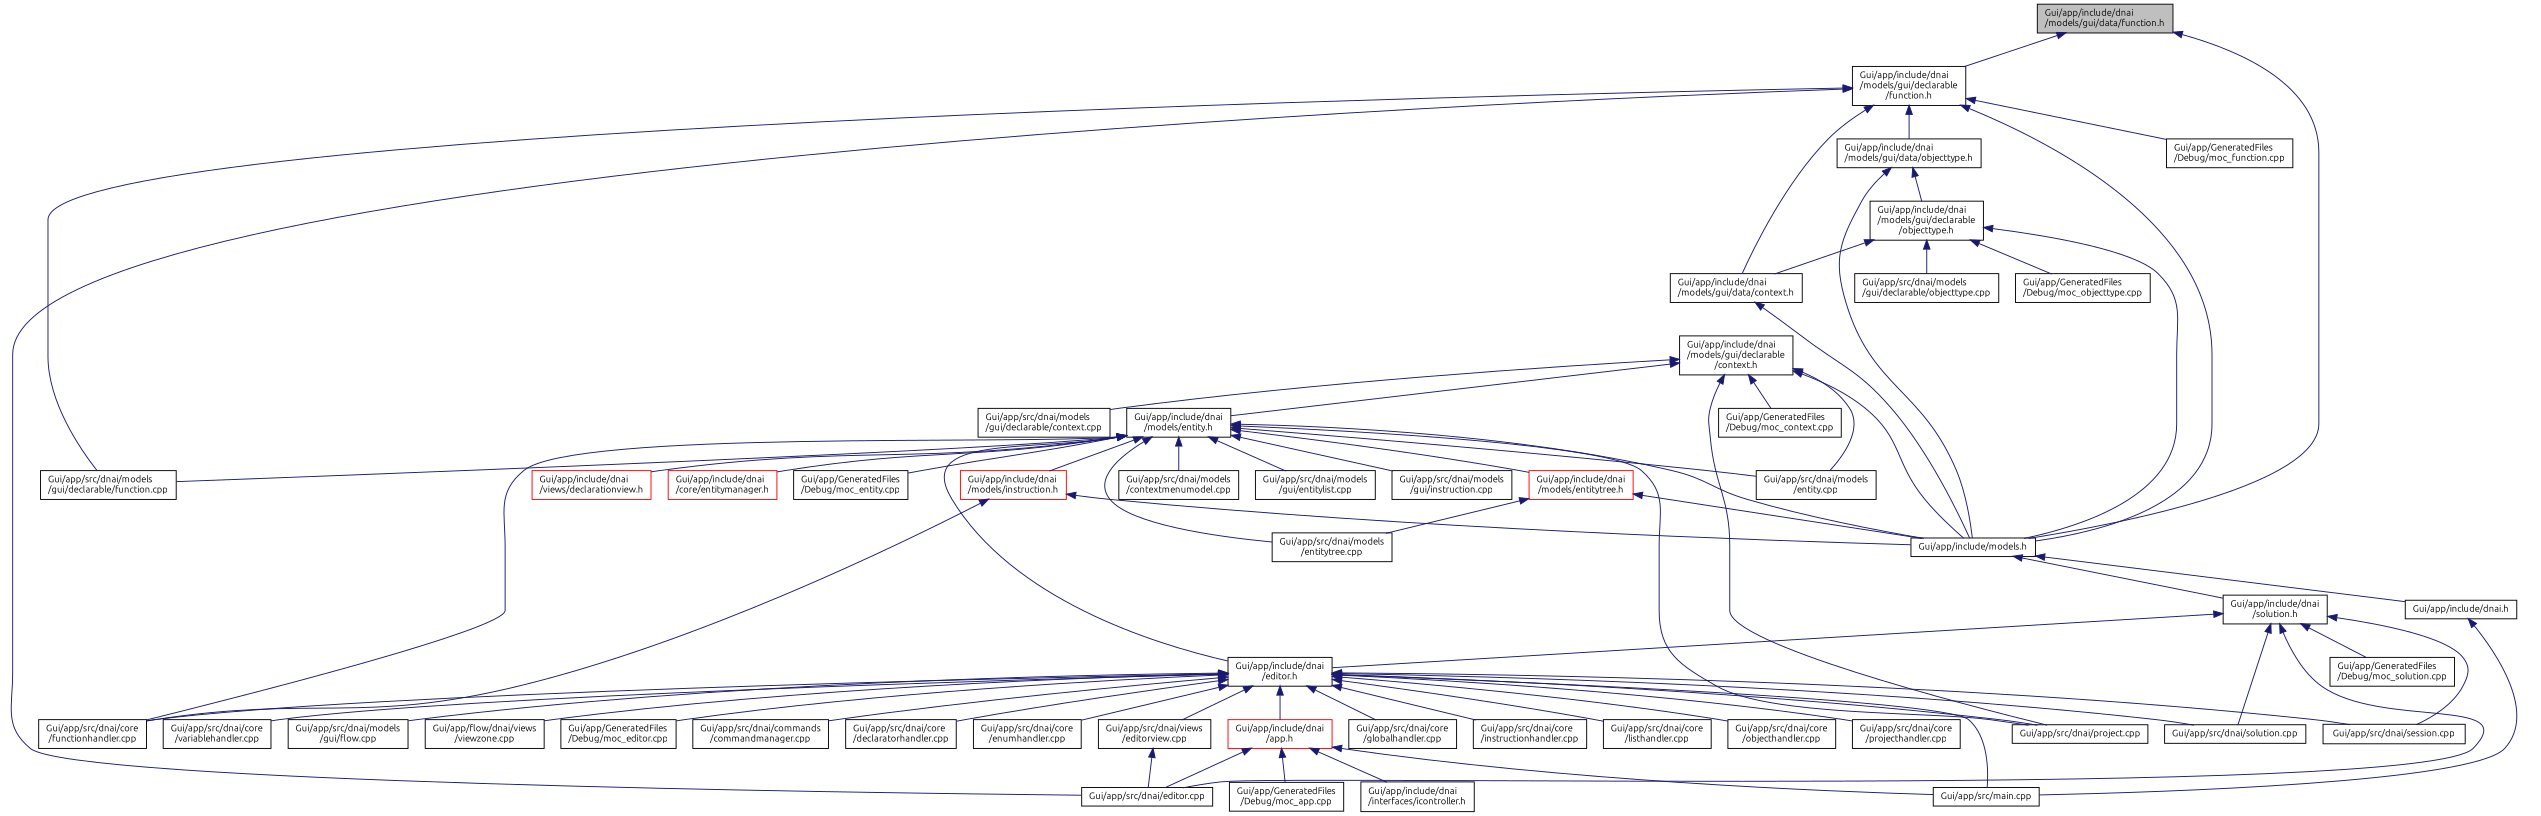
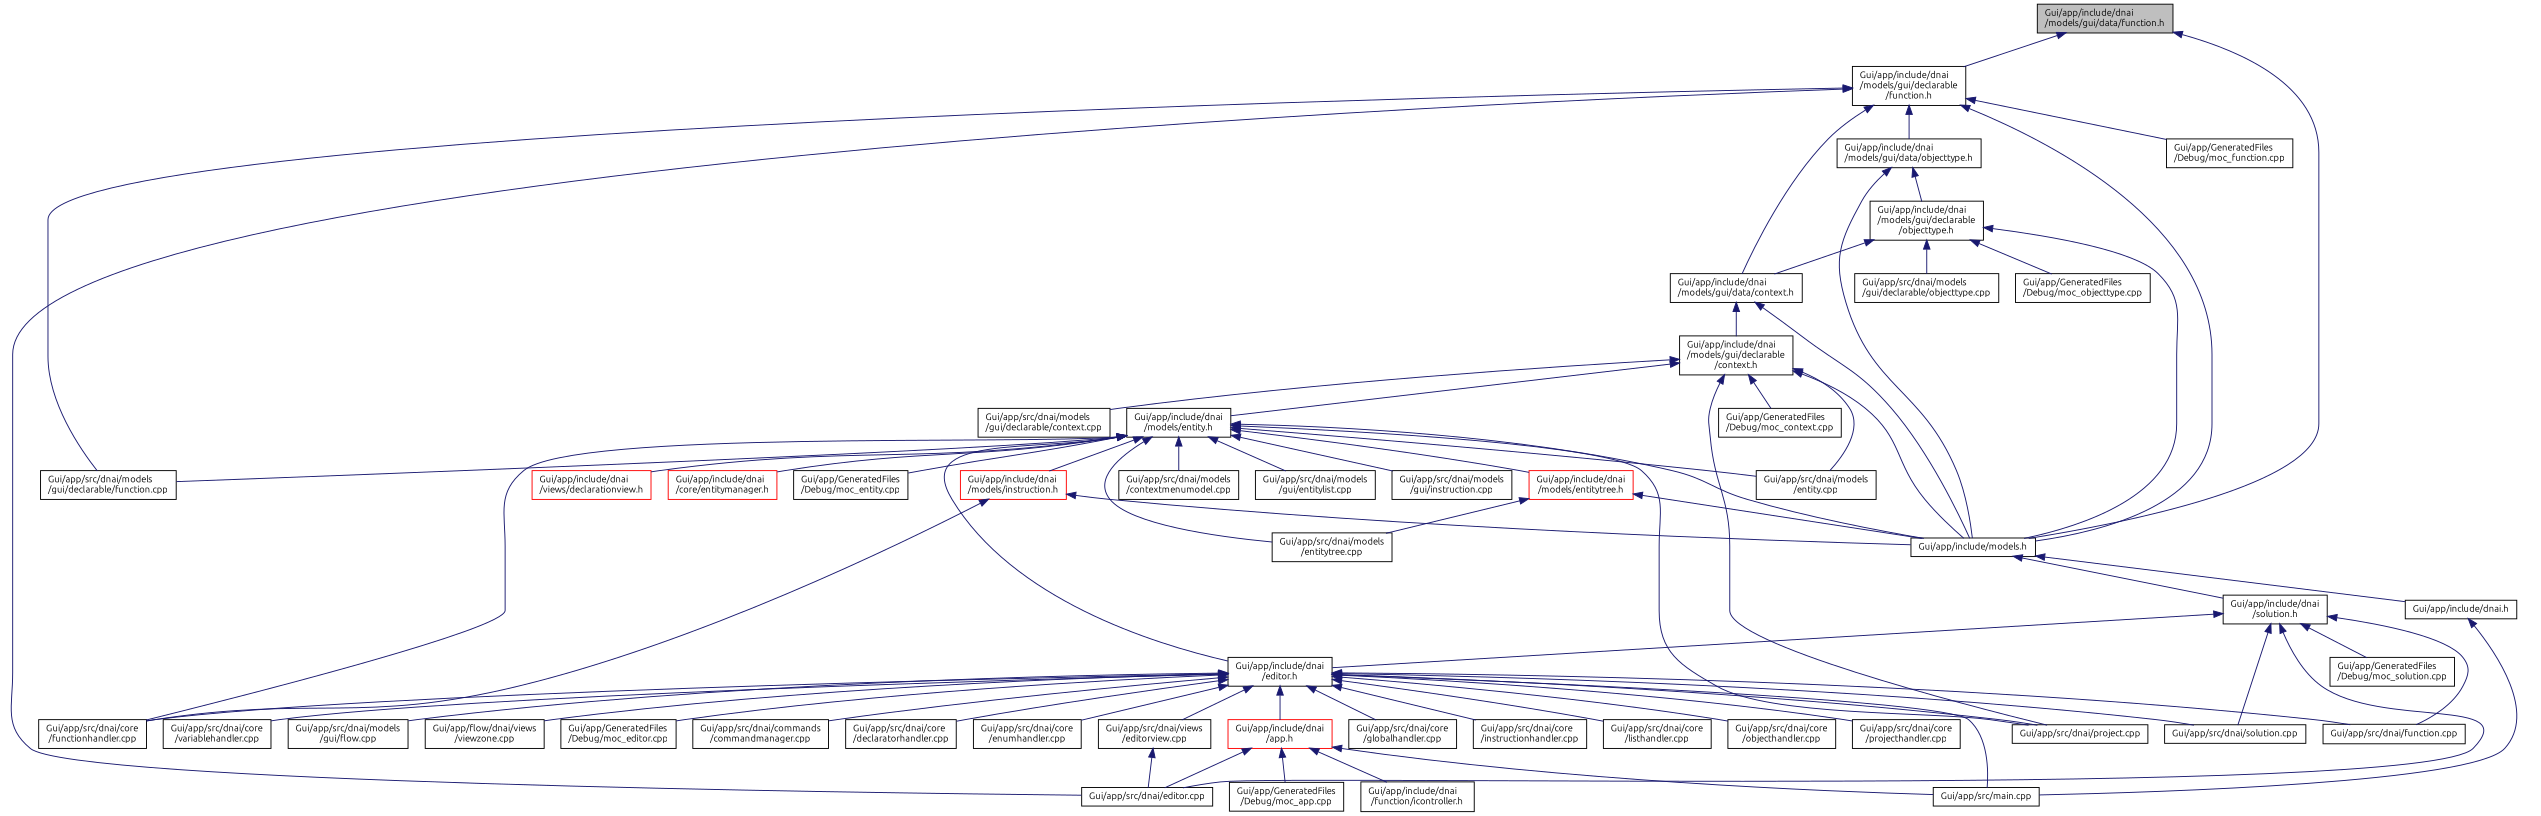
edge "Gui/app/include/dnai /models/gui/declarable /context.h" -> "Gui/app/include/dnai /models/gui/data/context.h": added
node "Gui/app/src/dnai/session.cpp": label "Gui/app/src/dnai/session.cpp" -> "Gui/app/src/dnai/function.cpp"
node "Gui/app/include/dnai /interfaces/icontroller.h": label "Gui/app/include/dnai /interfaces/icontroller.h" -> "Gui/app/include/dnai /function/icontroller.h"
